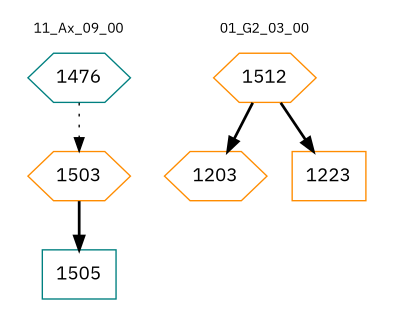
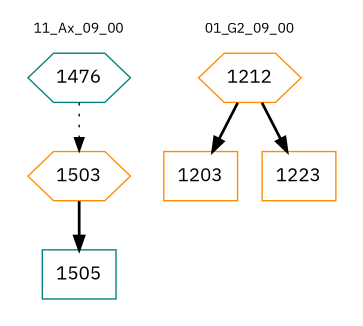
cluster "01_G2_03_00": label "01_G2_03_00" -> "01_G2_09_00"
node "1512": label "1512" -> "1212"
node "1203": shape hexagon -> box
